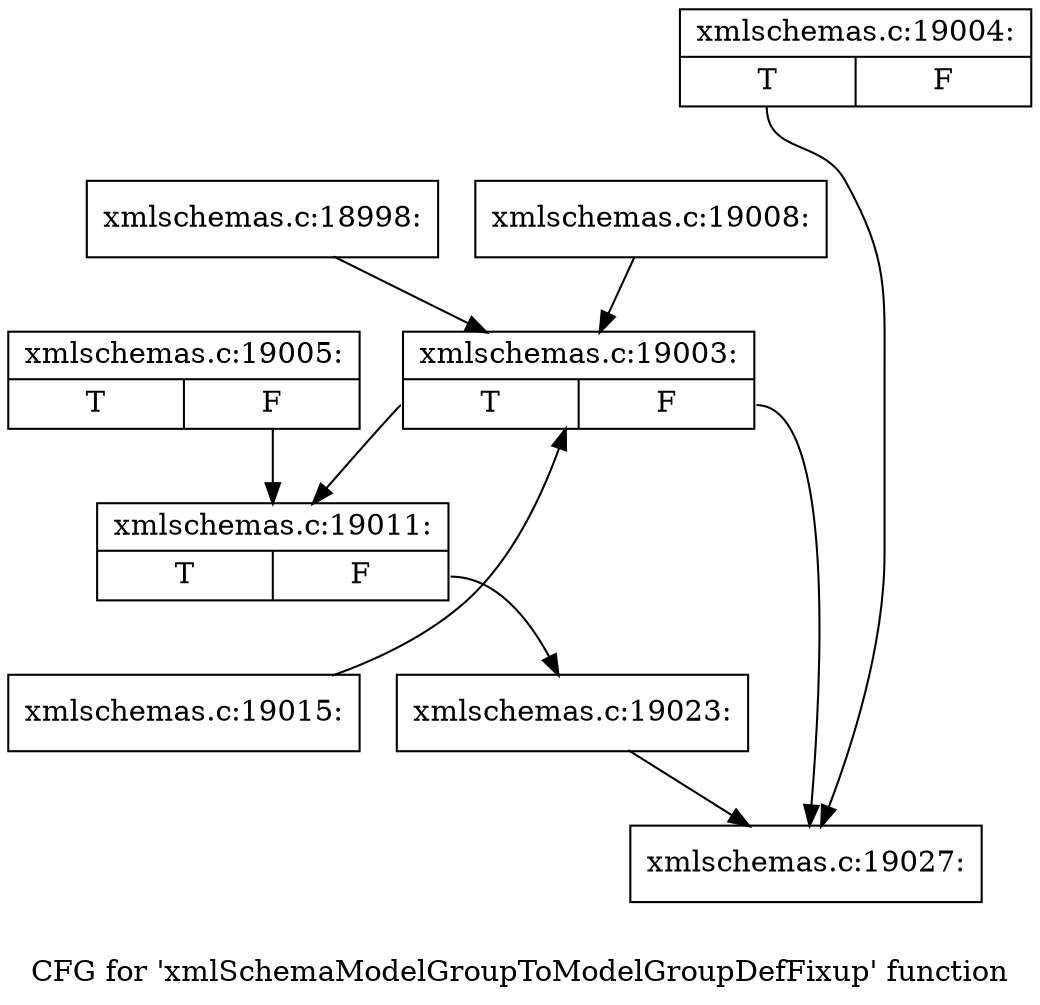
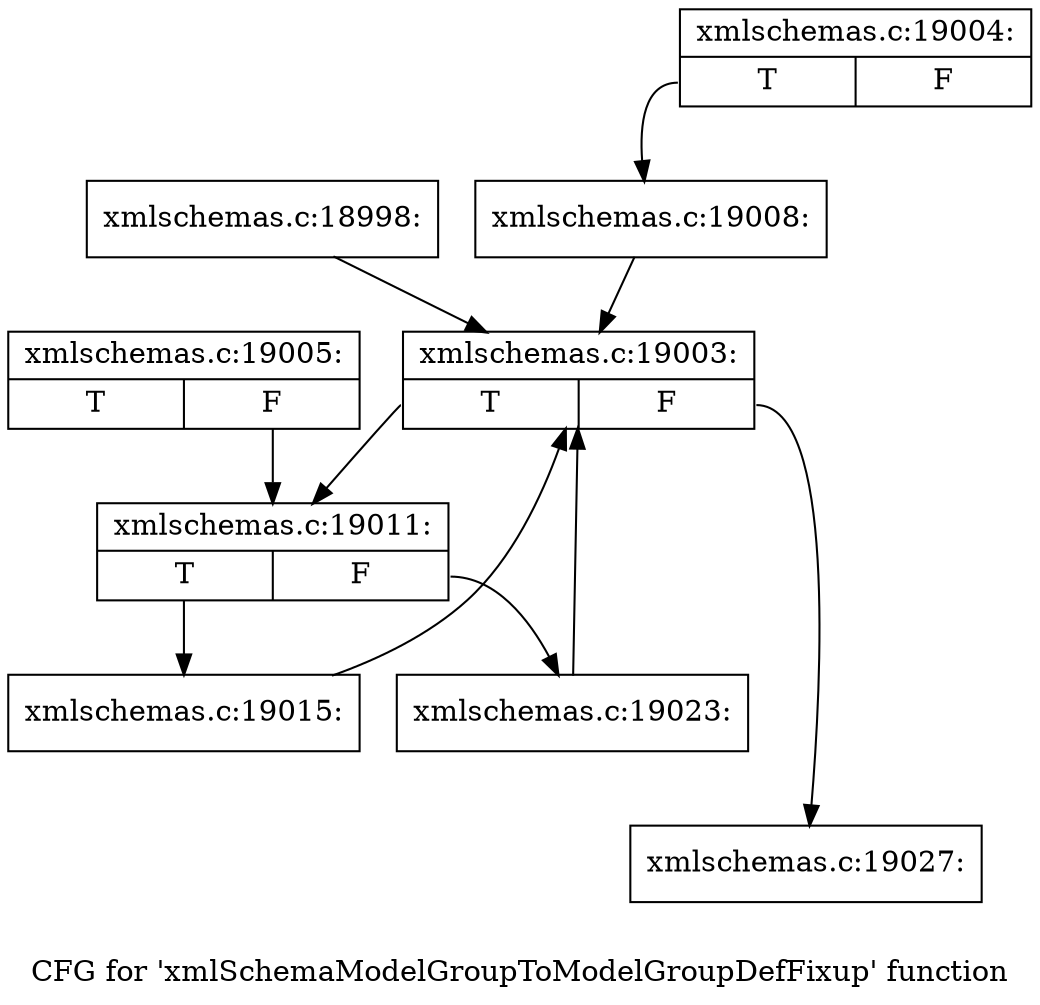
edge "xmlschemas.c:19004:" -> "xmlschemas.c:19027:": now "xmlschemas.c:19004:" -> "xmlschemas.c:19008:"
edge "xmlschemas.c:19011:" -> "xmlschemas.c:19015:": added
edge "xmlschemas.c:19023:" -> "xmlschemas.c:19027:": now "xmlschemas.c:19023:" -> "xmlschemas.c:19003:"
